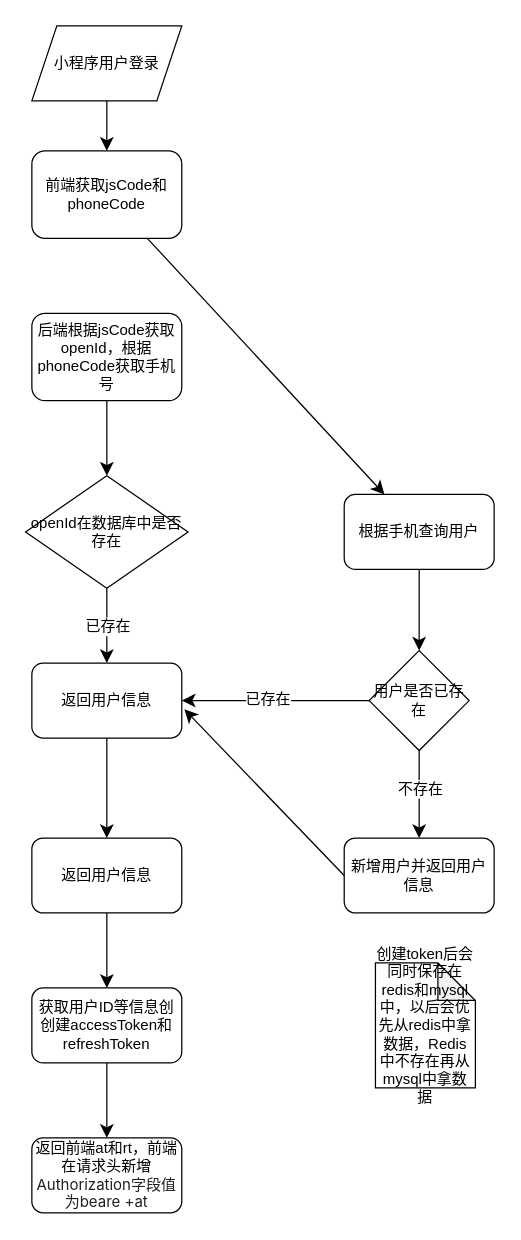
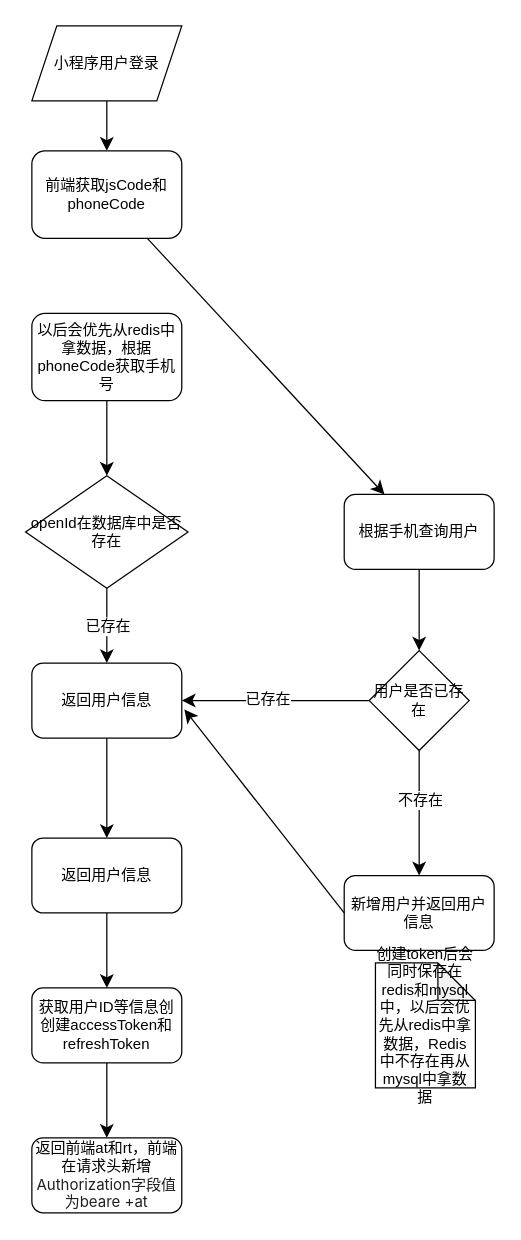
node "后端根据jsCode获取openId，根据phoneCode获取手机号": label "后端根据jsCode获取openId，根据phoneCode获取手机号" -> "以后会优先从redis中拿数据，根据phoneCode获取手机号"
node "新增用户并返回用户信息": moved (419, 876) -> (419, 913)
